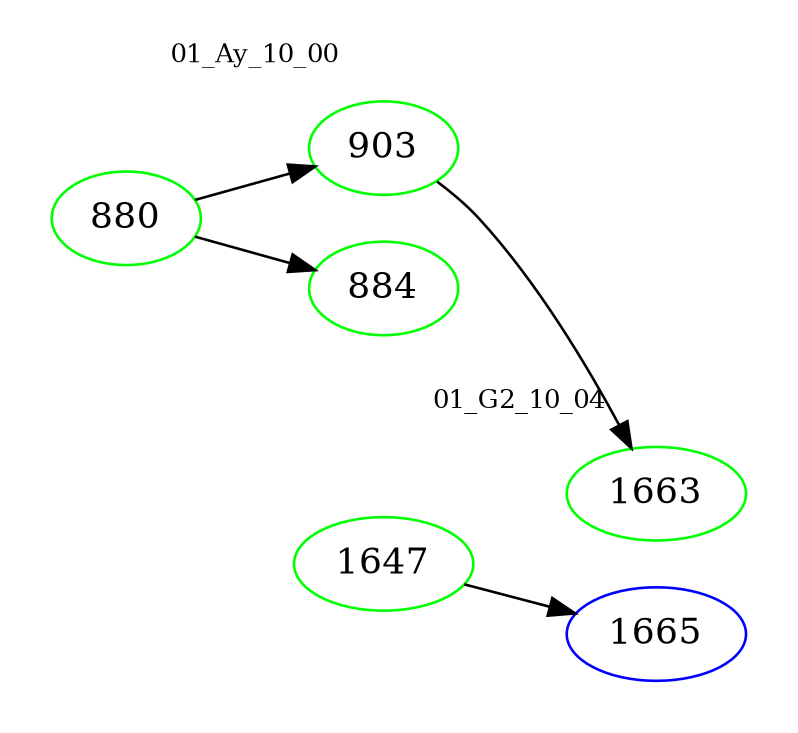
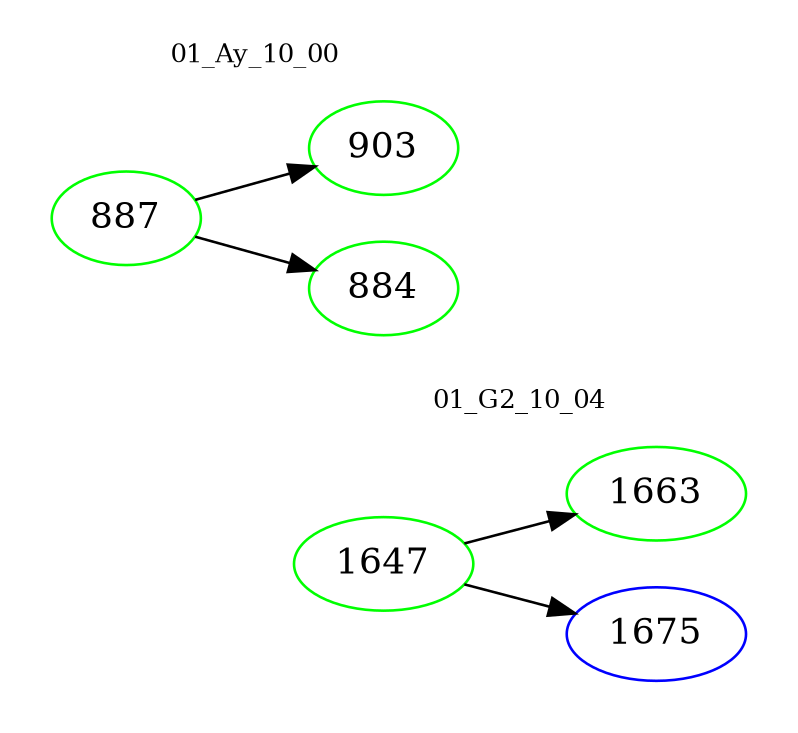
node "880": label "880" -> "887"
edge "903" -> "1663": now "1647" -> "1663"
node "1665": label "1665" -> "1675"
